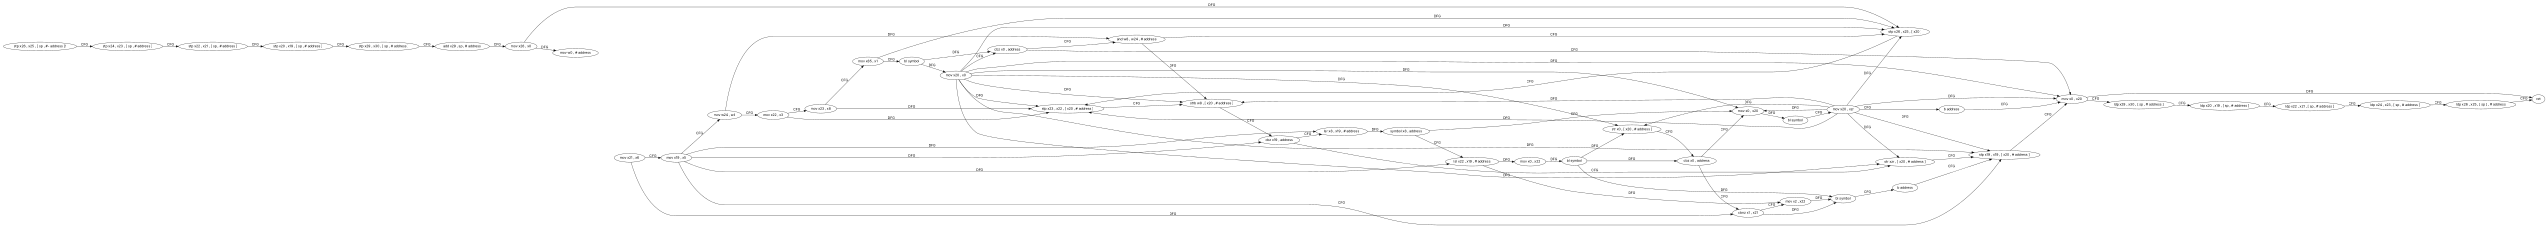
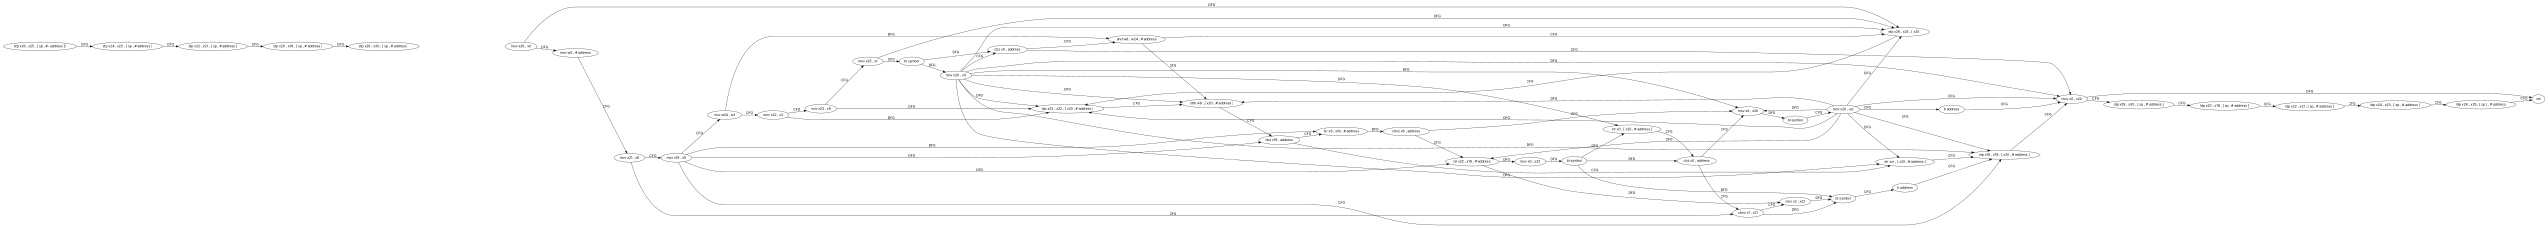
node "add x29 , sp , # address": removed
node "mov x85 , x1": label "mov x85 , x1" -> "mov x25 , x1"
edge "mov w0 , # address" -> "mov x21 , x6": added, label "CFG"
edge "mov x20 , xzr" -> "str x0 , [ x20 , # address ]": now "mov x20 , xzr" -> "lsl x22 , x19 , # address"
node "symbol x8 , address": label "symbol x8 , address" -> "cbnz x8 , address"
